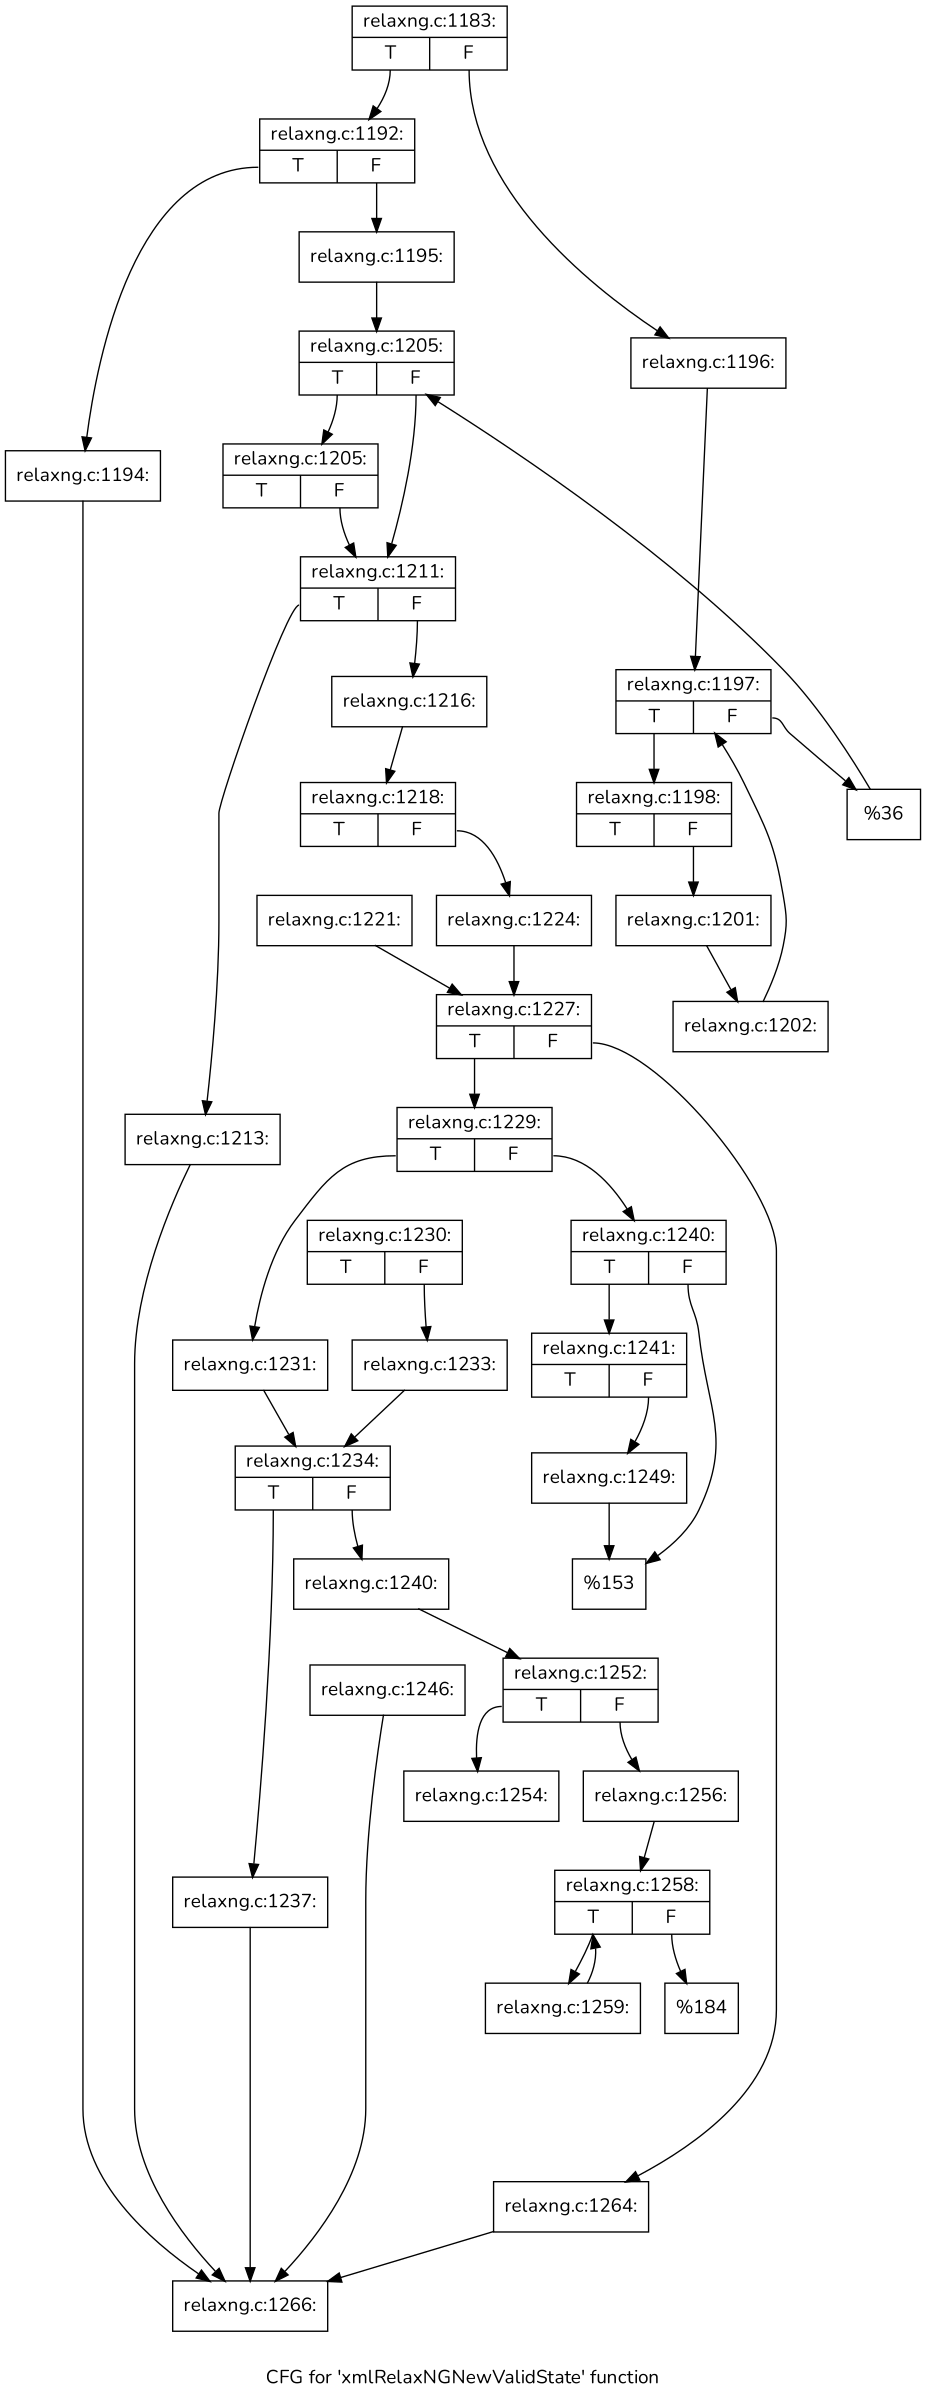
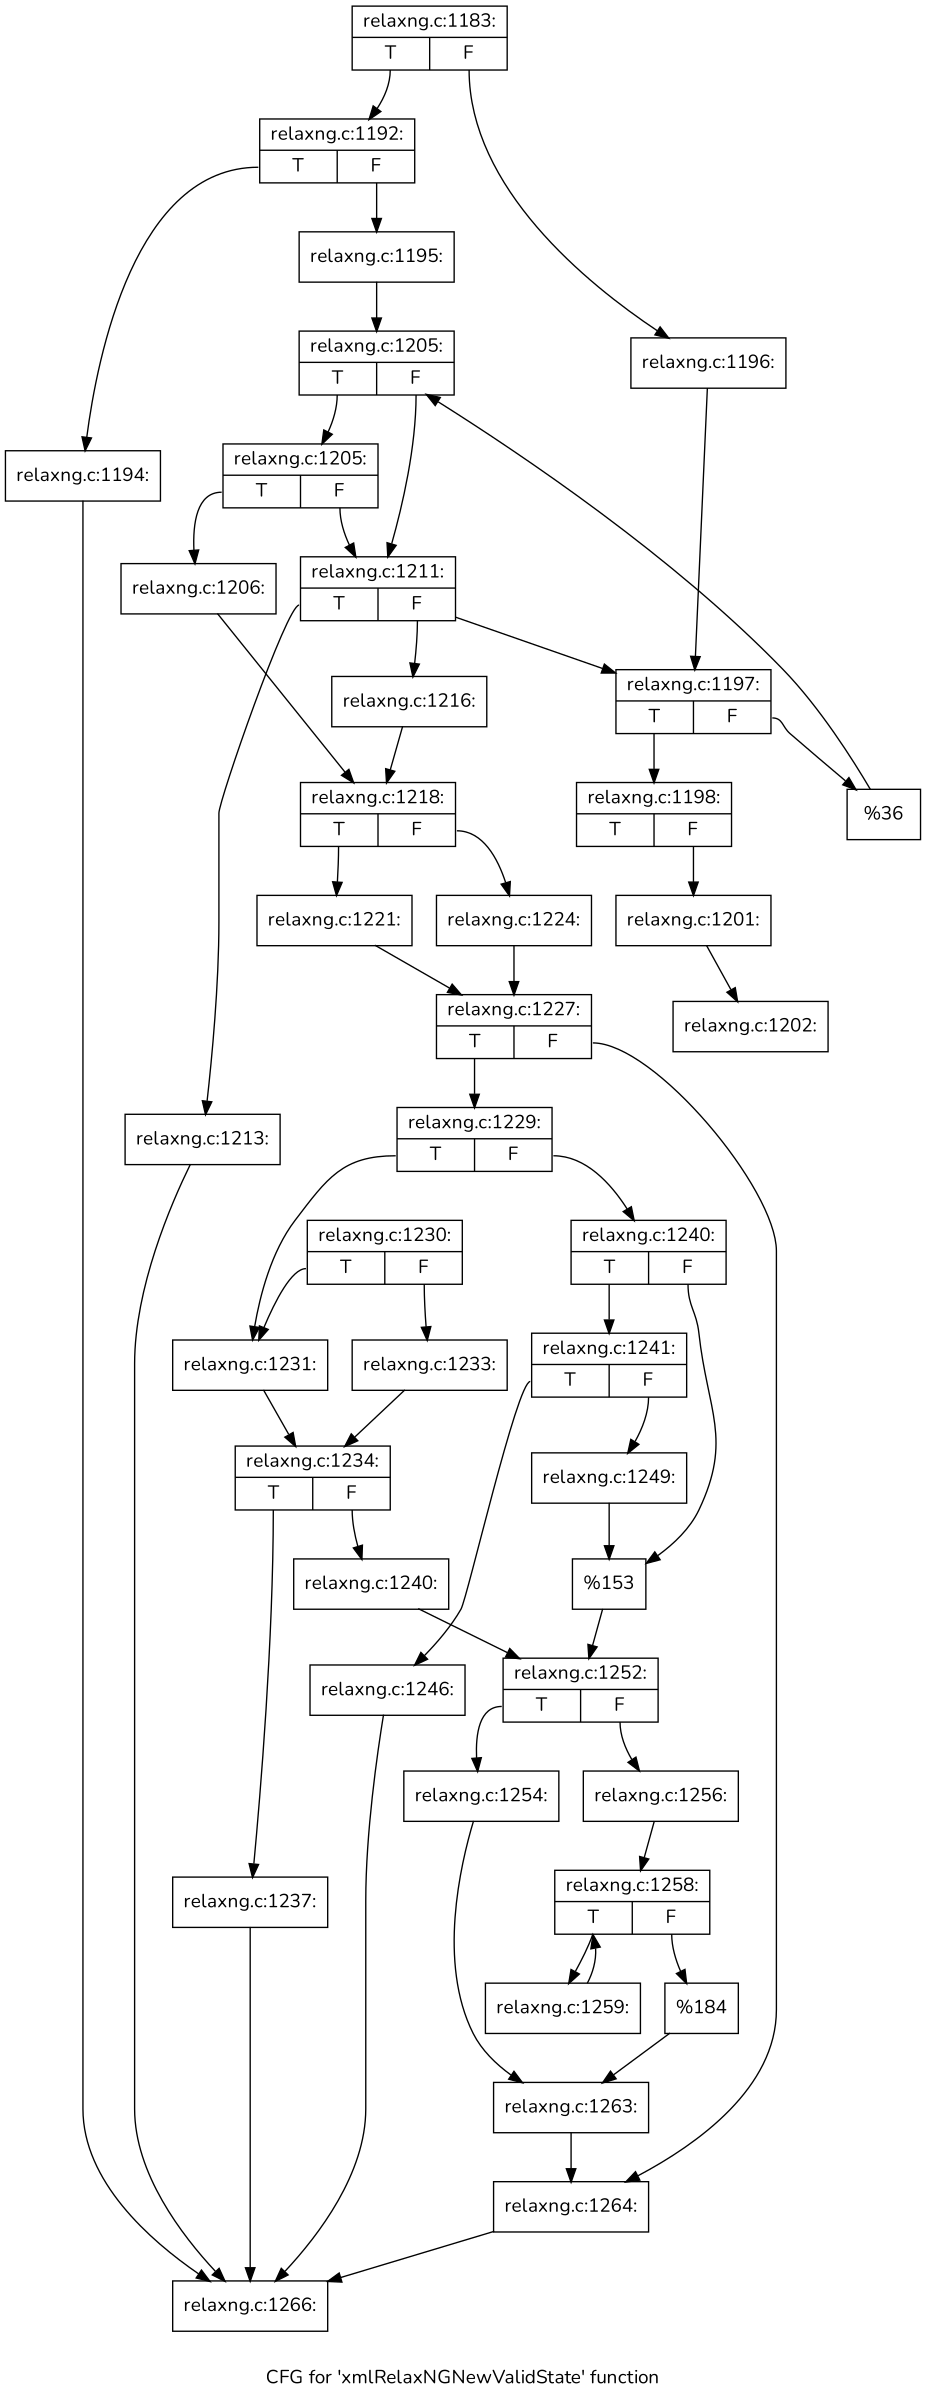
node "relaxng.c:1206:": added
edge "relaxng.c:1218:" -> "relaxng.c:1221:": added
edge "relaxng.c:1202:" -> "relaxng.c:1197:": now "relaxng.c:1211:" -> "relaxng.c:1197:"
edge "relaxng.c:1230:" -> "relaxng.c:1231:": added
edge "relaxng.c:1241:" -> "relaxng.c:1246:": added
edge "%153" -> "relaxng.c:1252:": added
node "relaxng.c:1263:": added
